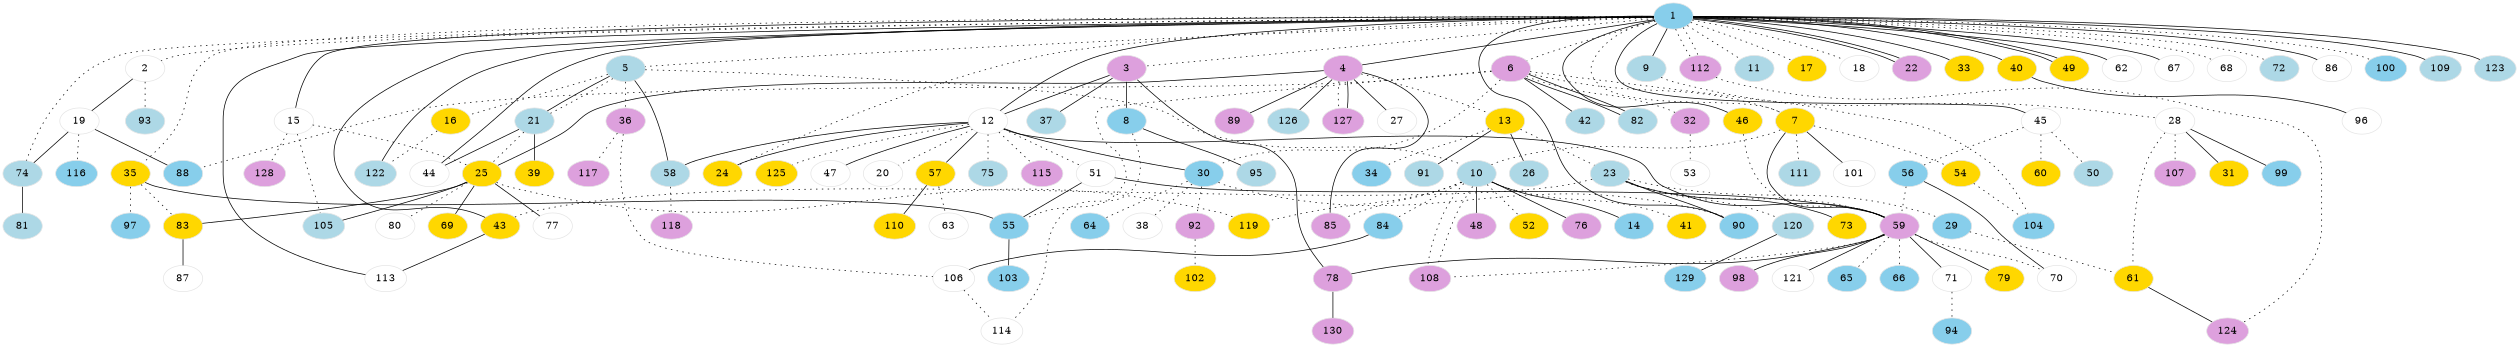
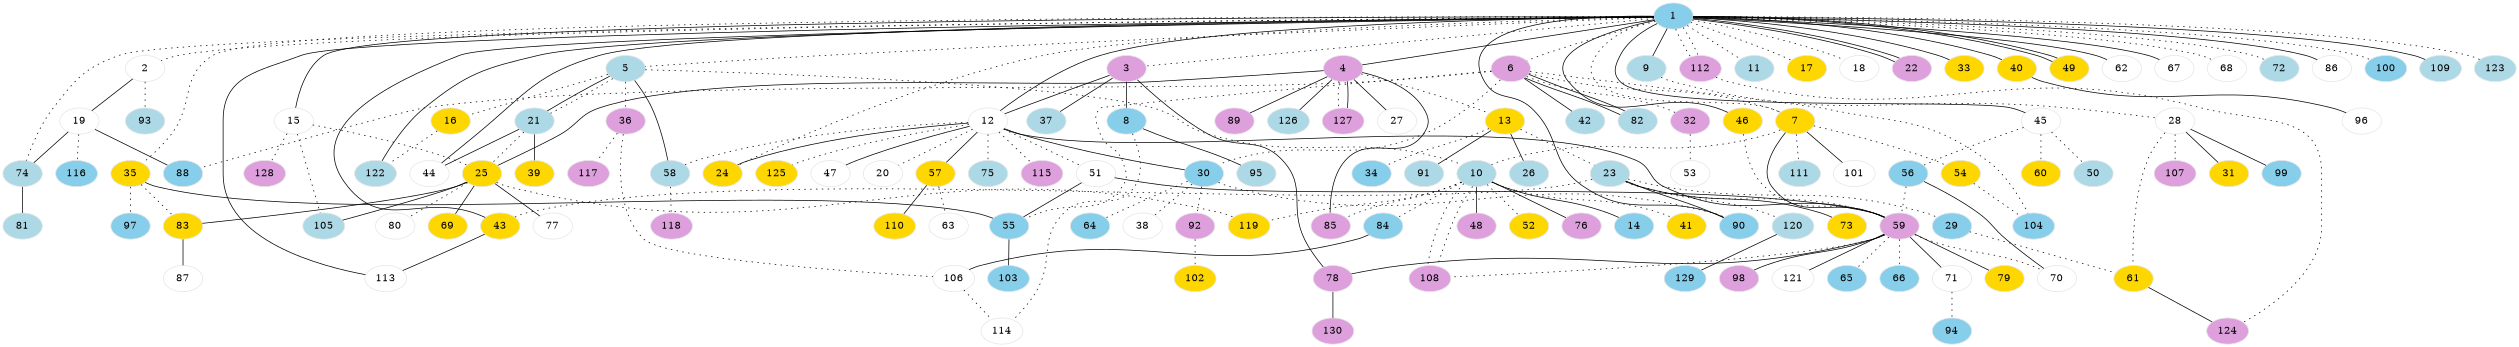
edge "1" -- "123": style solid -> dotted
edge "12" -- "58": style solid -> dotted
